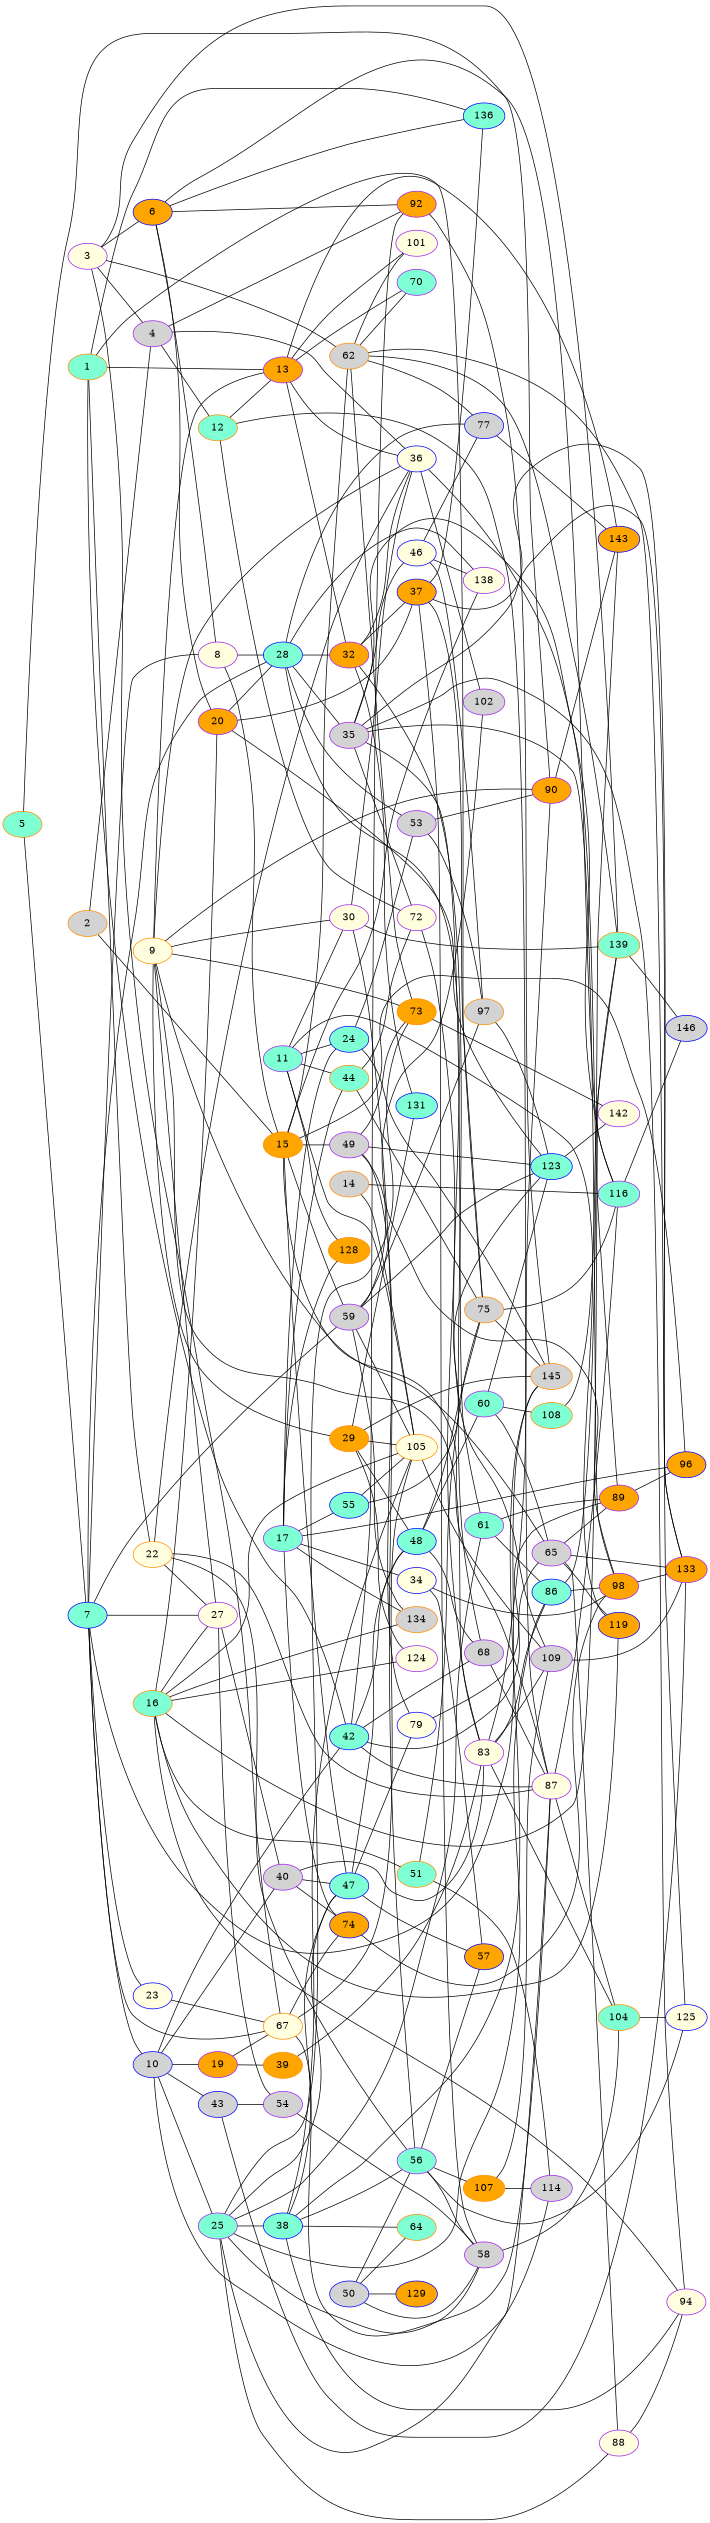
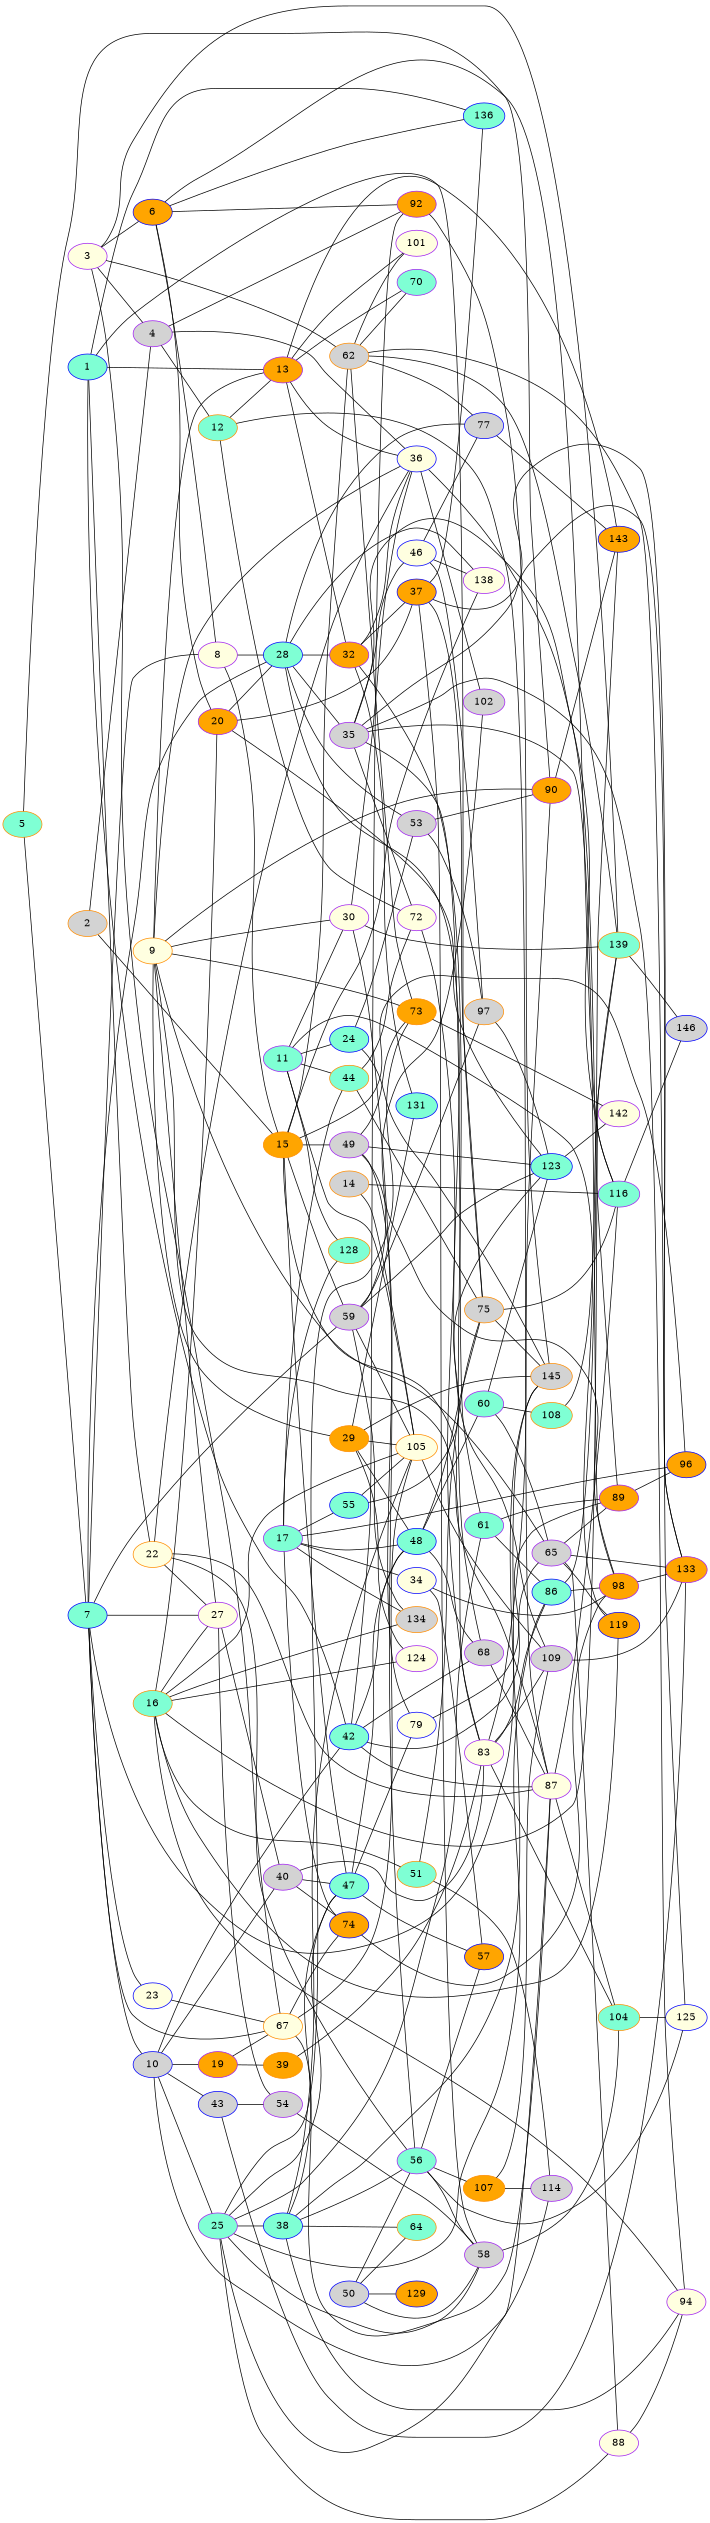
node "1": color darkorange -> blue
node "128": fillcolor orange -> aquamarine
edge "24" -- "17": now "48" -- "17"
